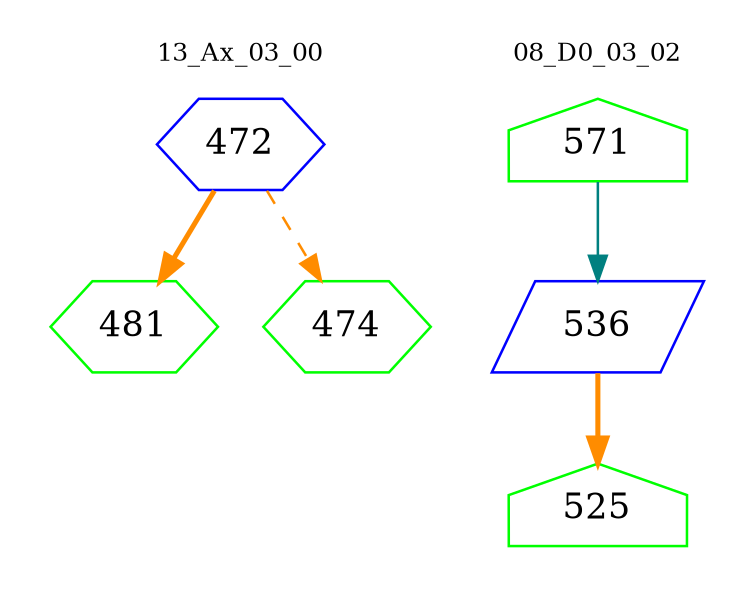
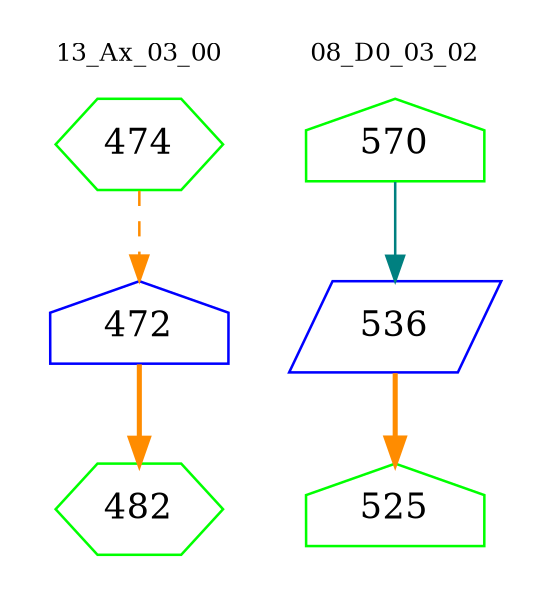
node "472": shape hexagon -> house
node "571": label "571" -> "570"
edge "472" -> "474": reversed
node "481": label "481" -> "482"
